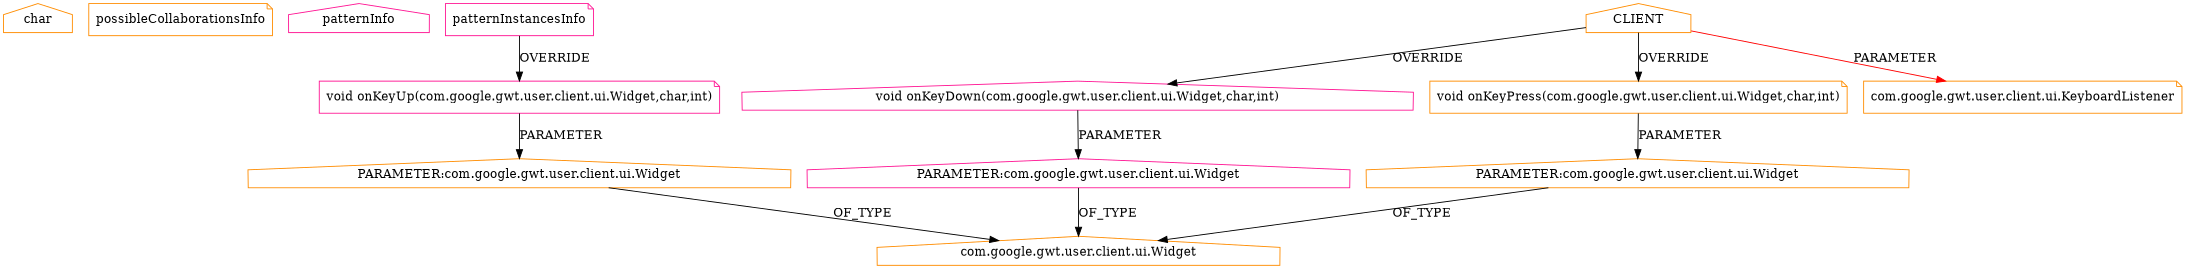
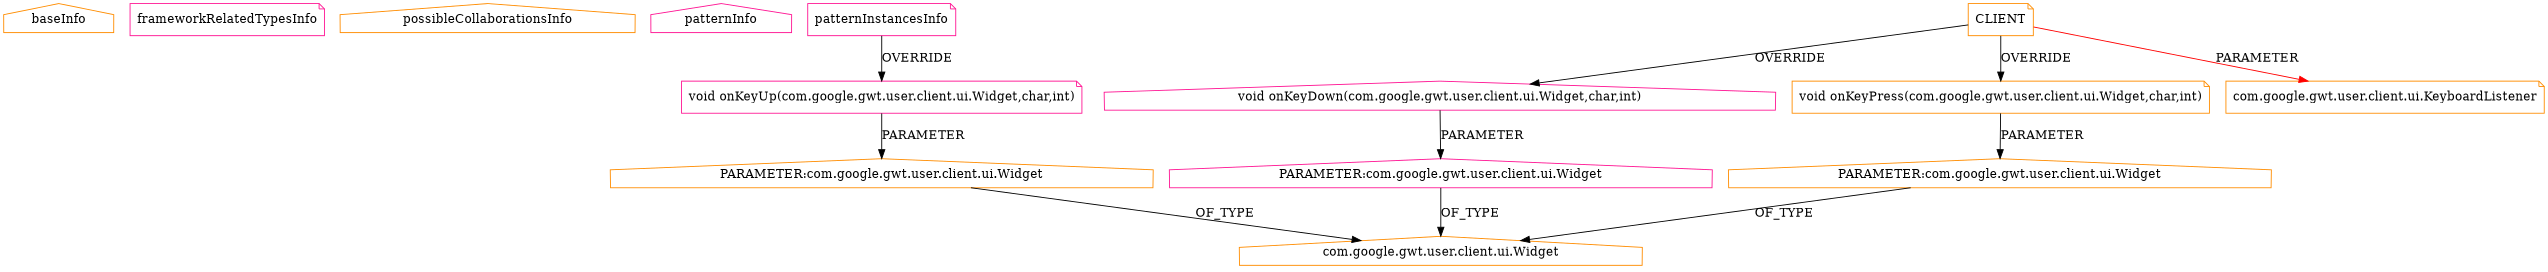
node "char": label "char" -> "baseInfo"
node "possibleCollaborationsInfo": shape note -> house
node "frameworkRelatedTypesInfo": added
node "CLIENT": shape house -> note
